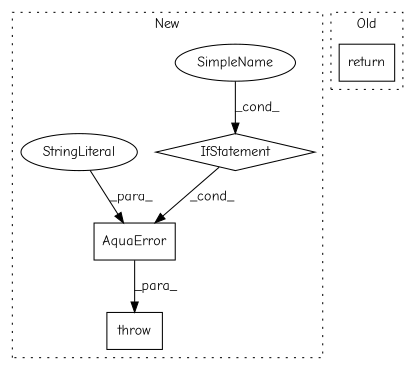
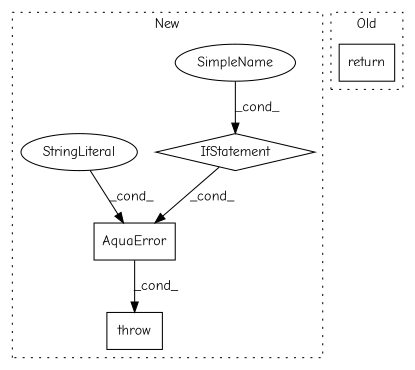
edge "StringLiteral" -> "AquaError": label "_para_" -> "_cond_"
edge "AquaError" -> "throw": label "_para_" -> "_cond_"
